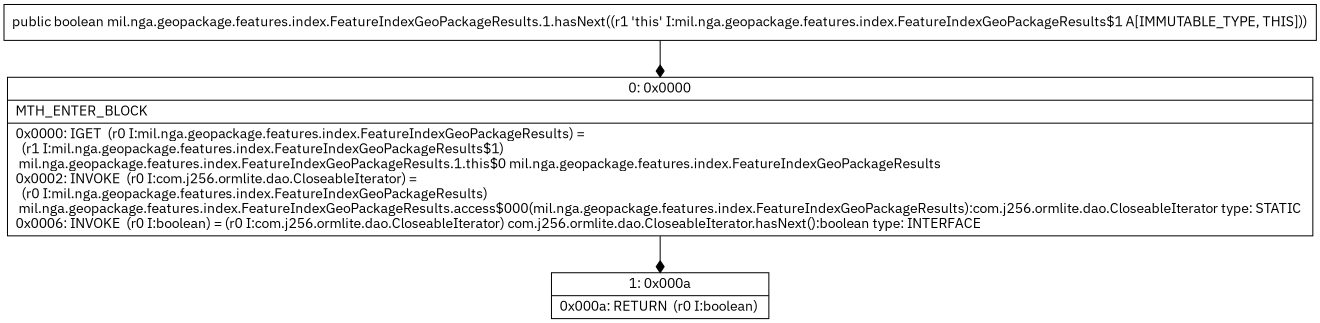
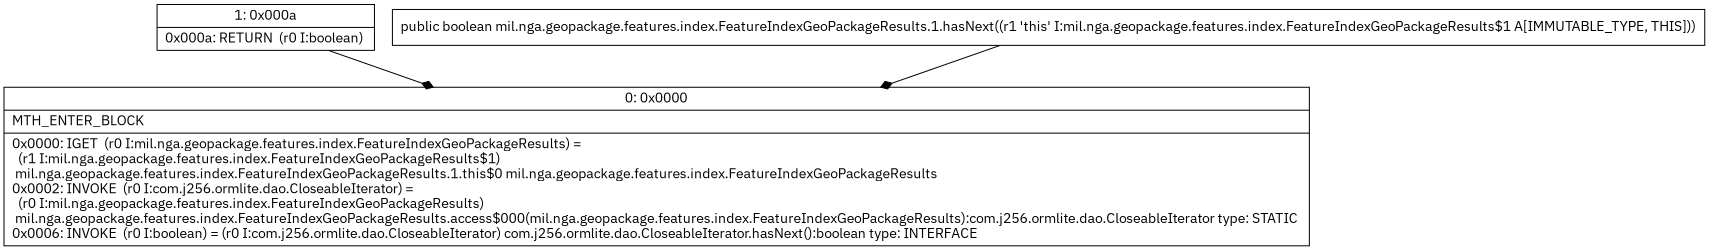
edge "0: 0x0000" -> "1: 0x000a": reversed
